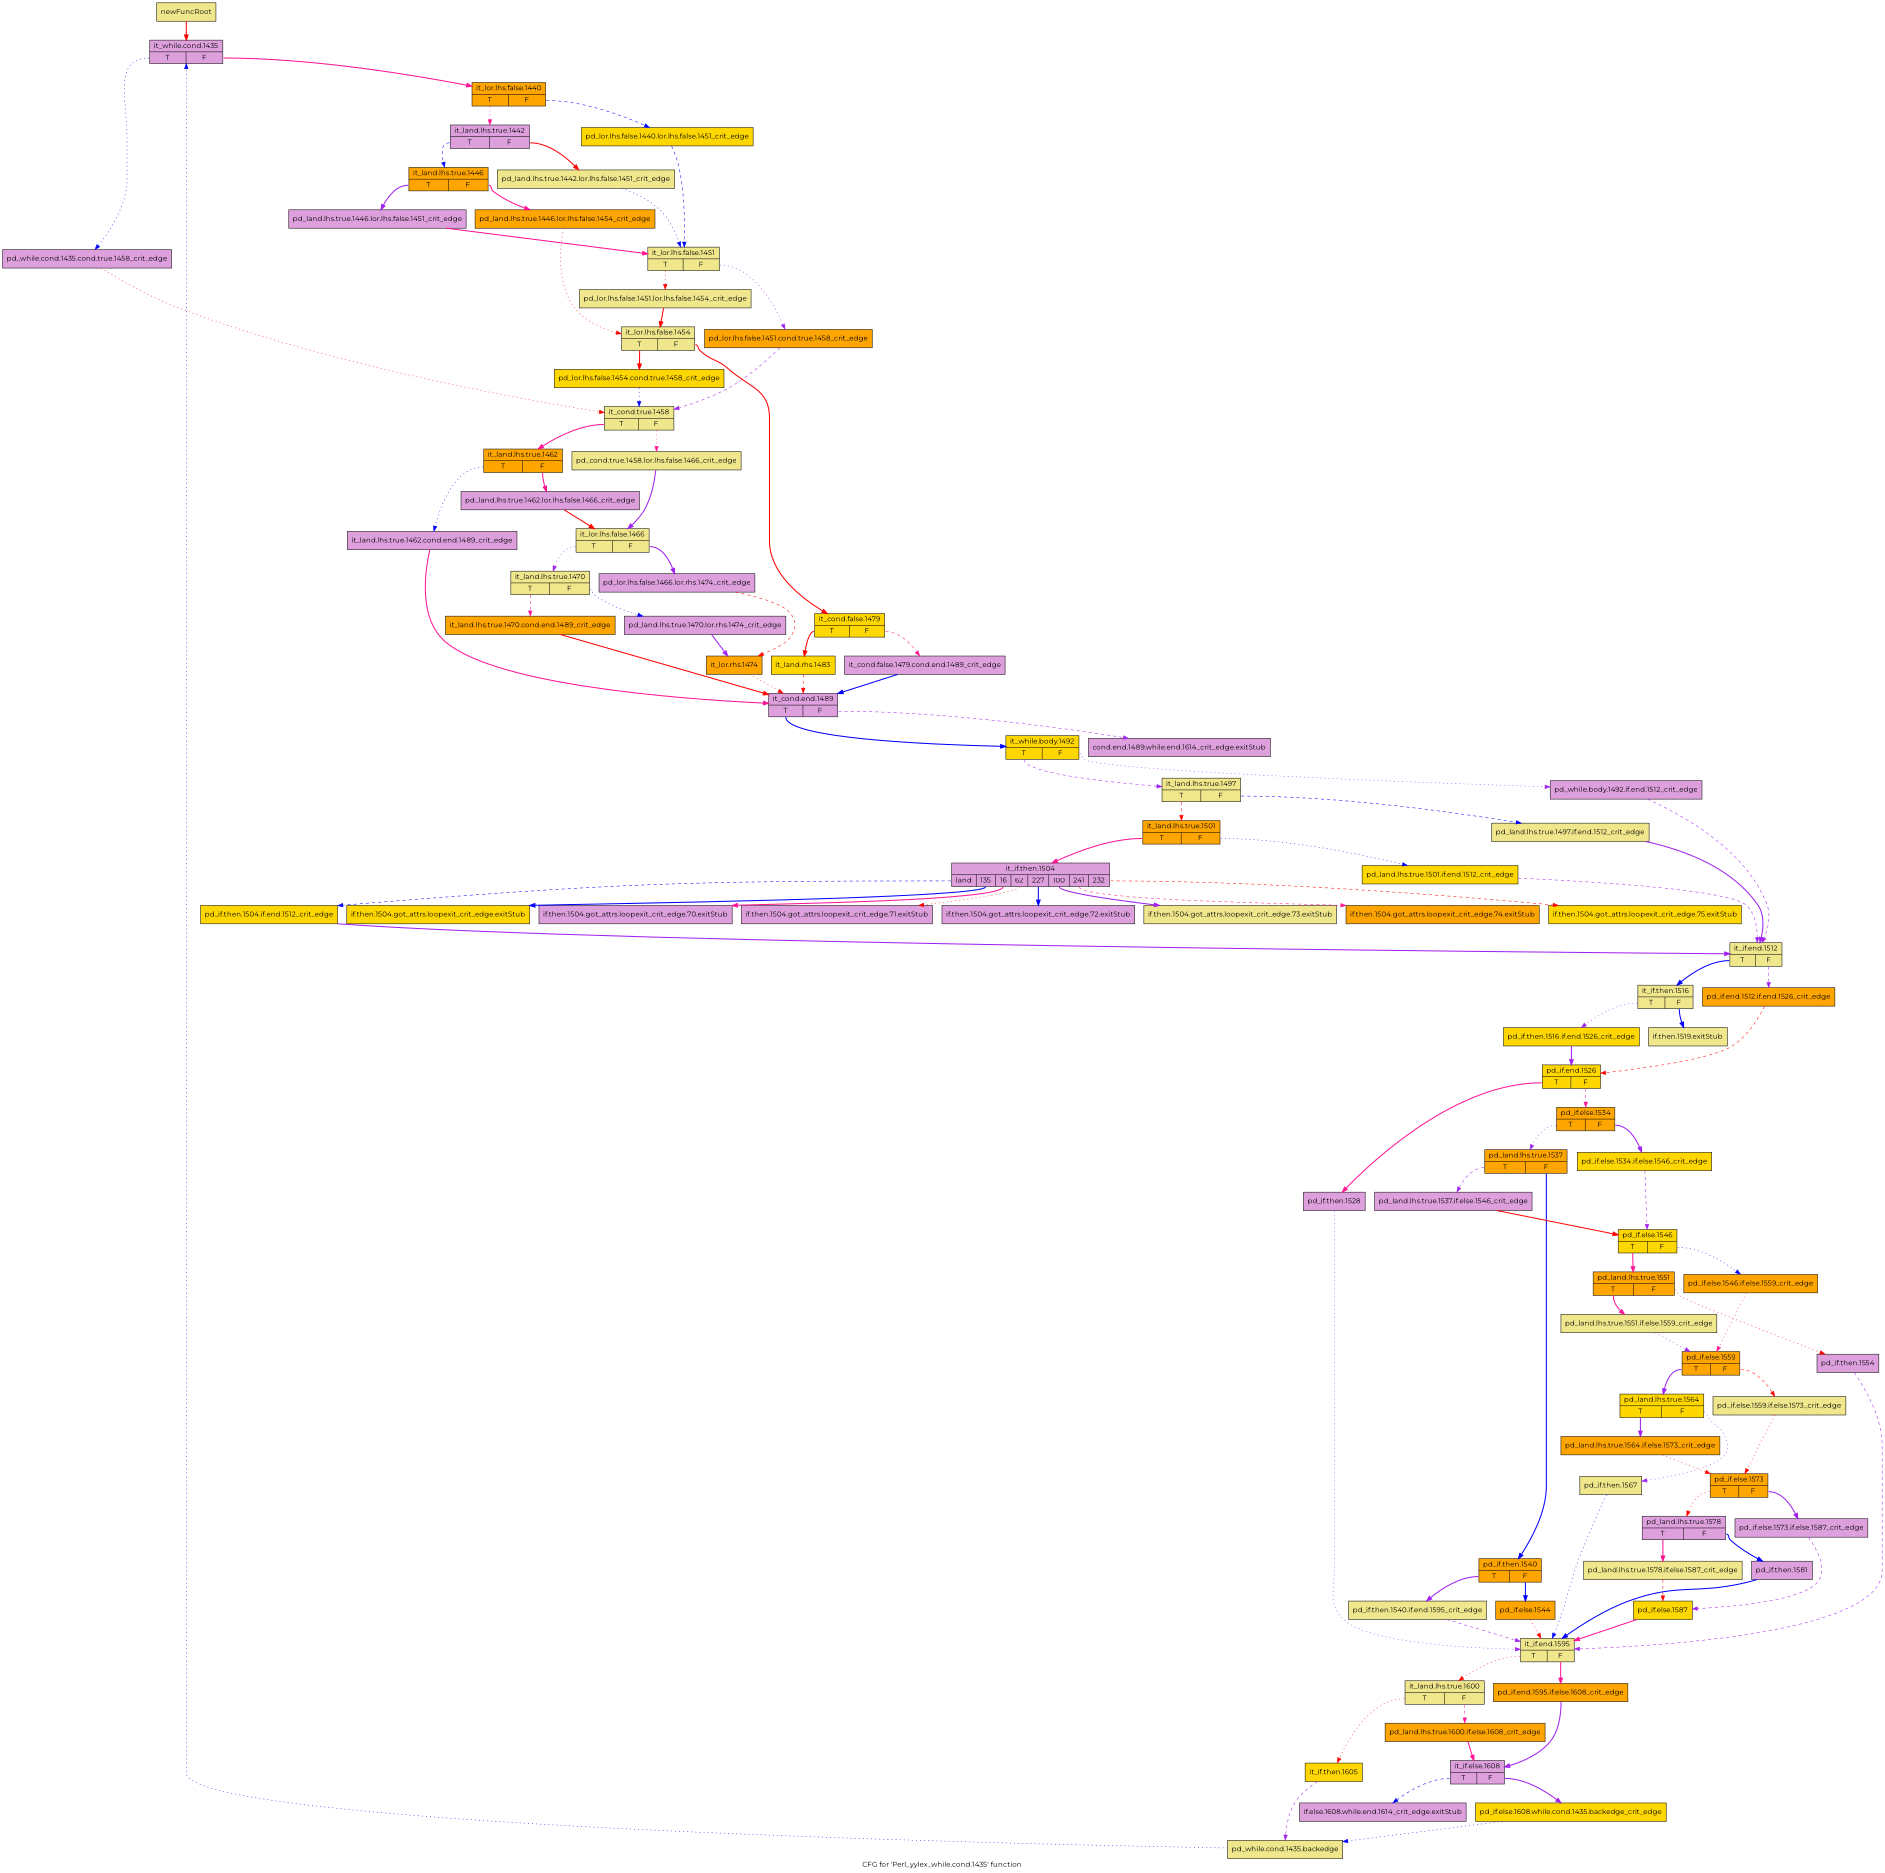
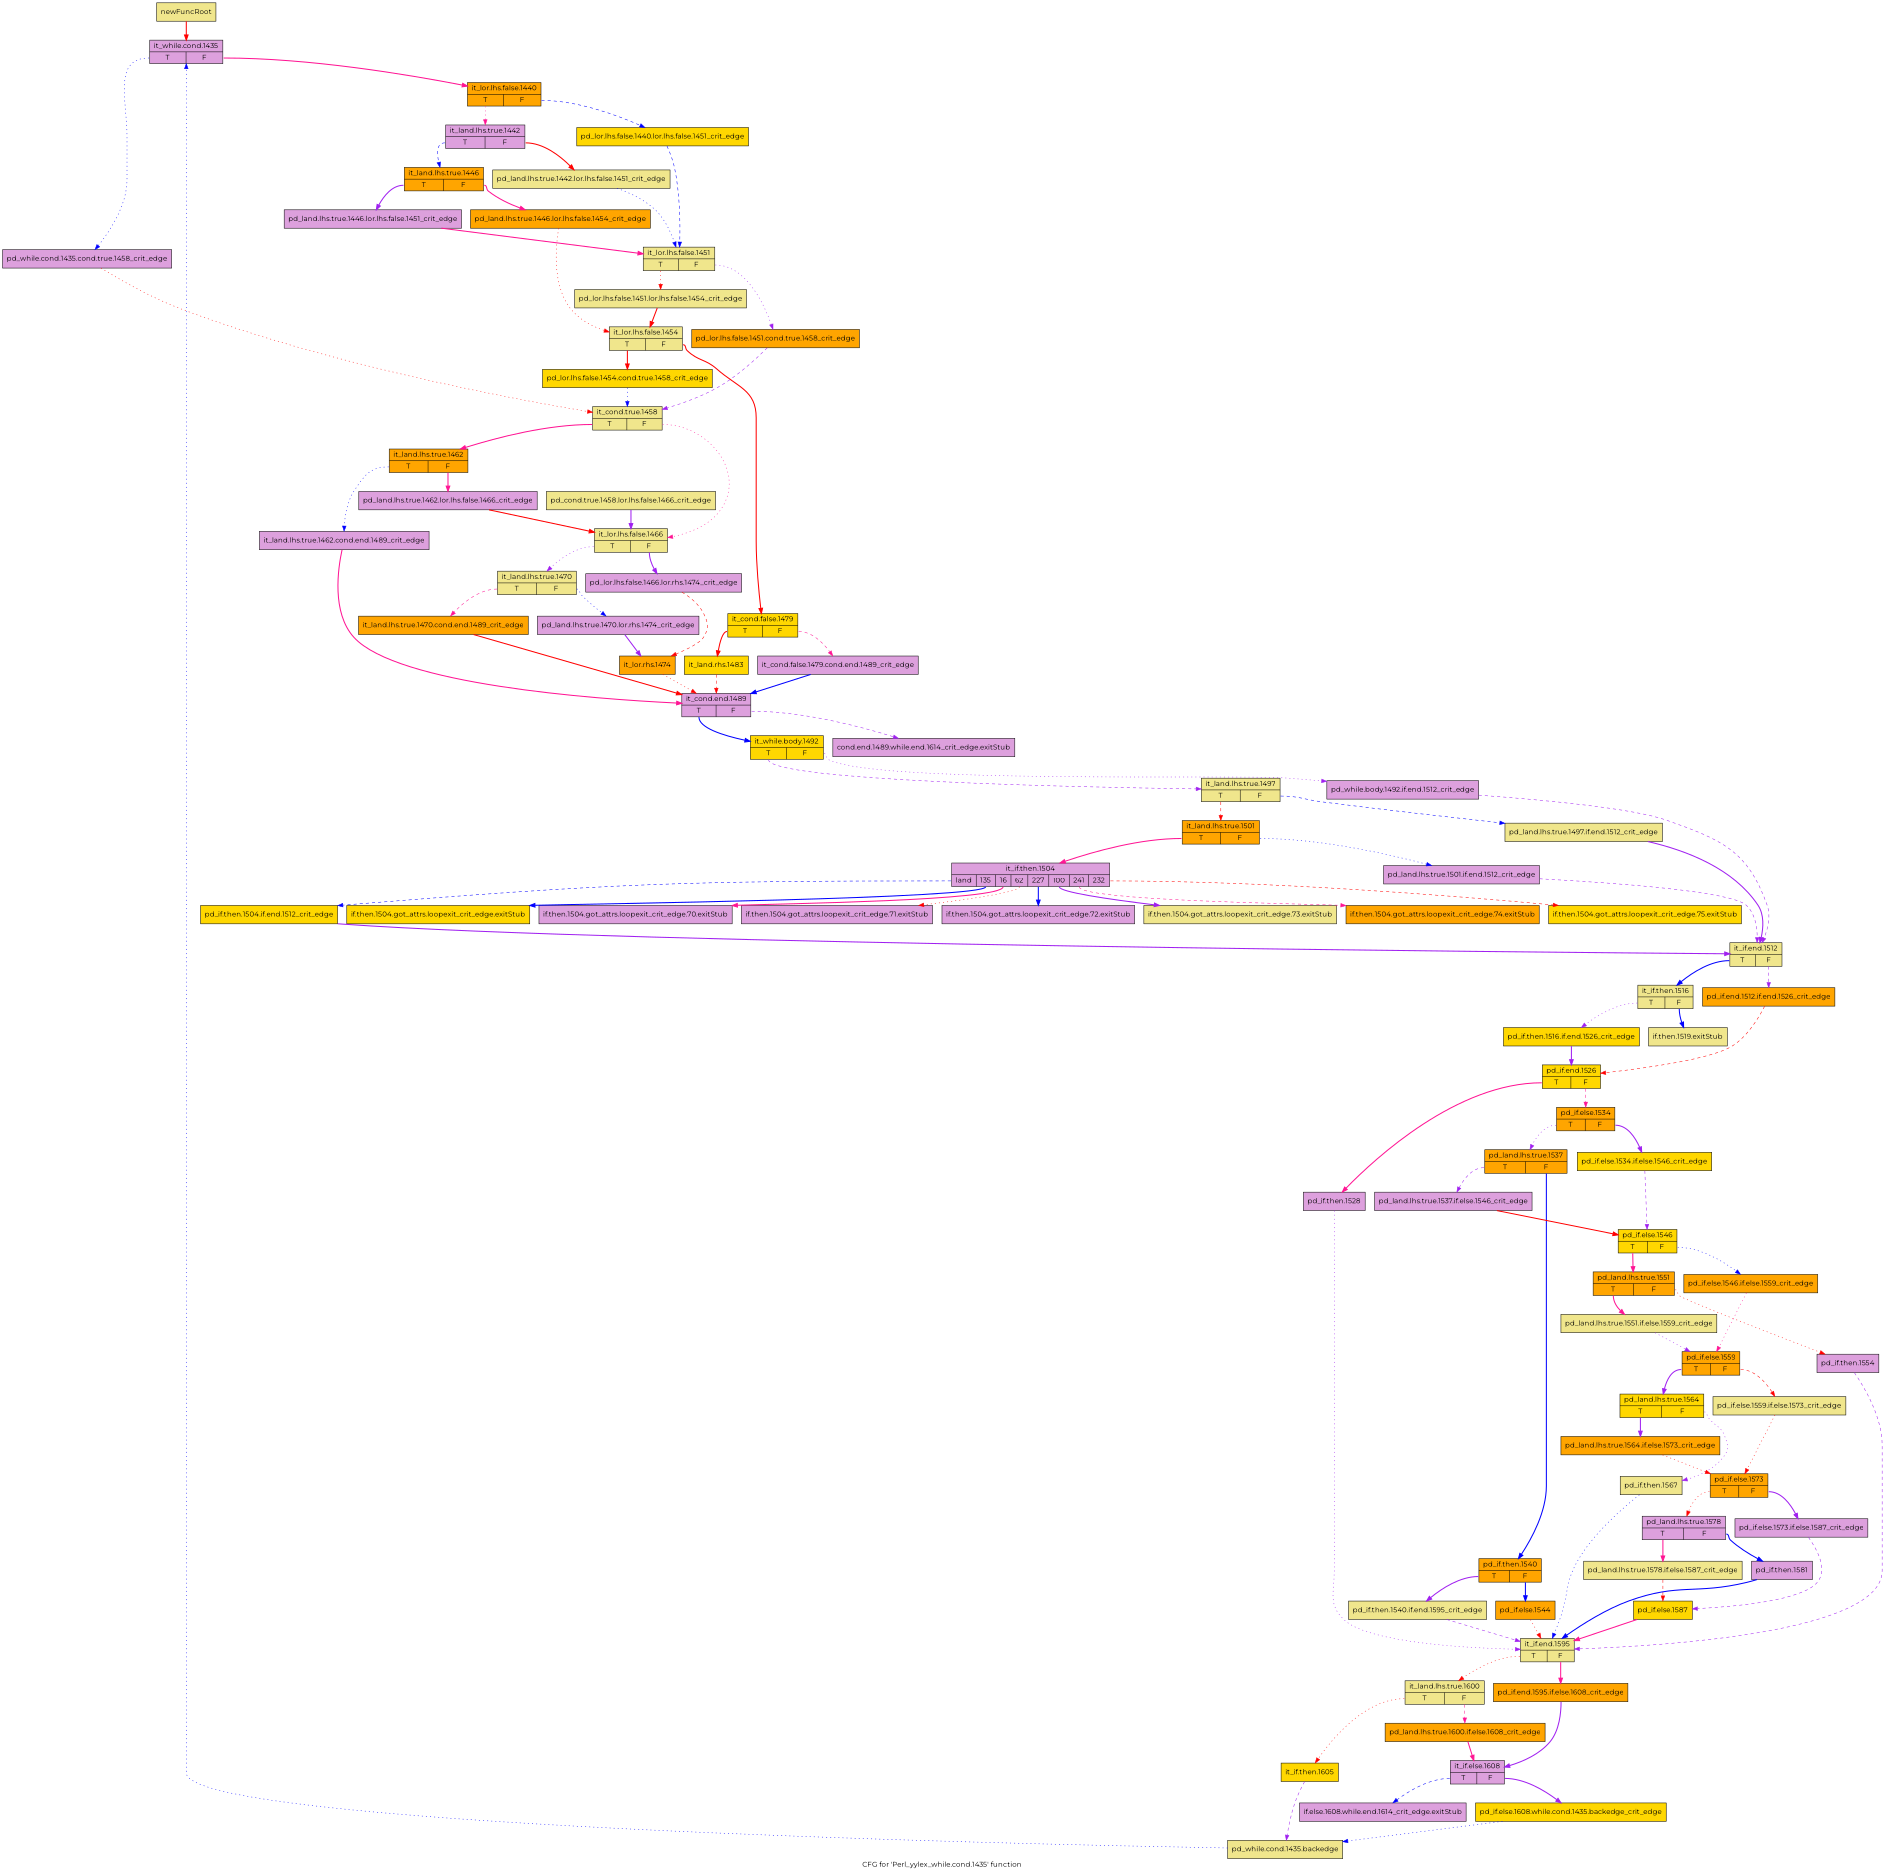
edge "it_cond.true.1458" -> "pd_cond.true.1458.lor.lhs.false.1466_crit_edge": now "it_cond.true.1458" -> "it_lor.lhs.false.1466"
node "pd_land.lhs.true.1501.if.end.1512_crit_edge": fillcolor gold -> plum
